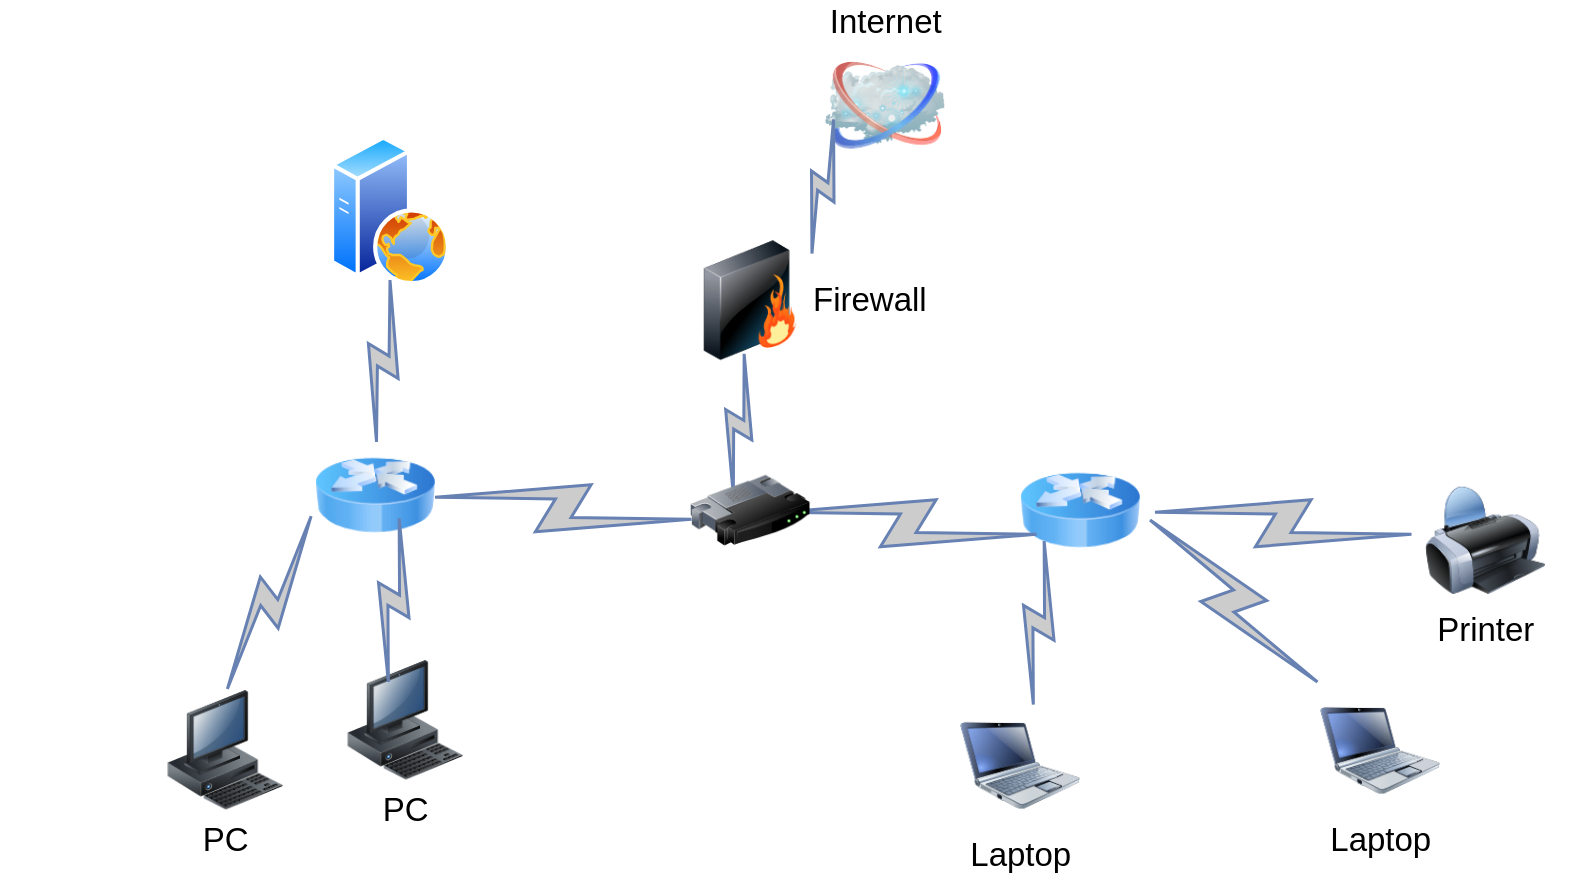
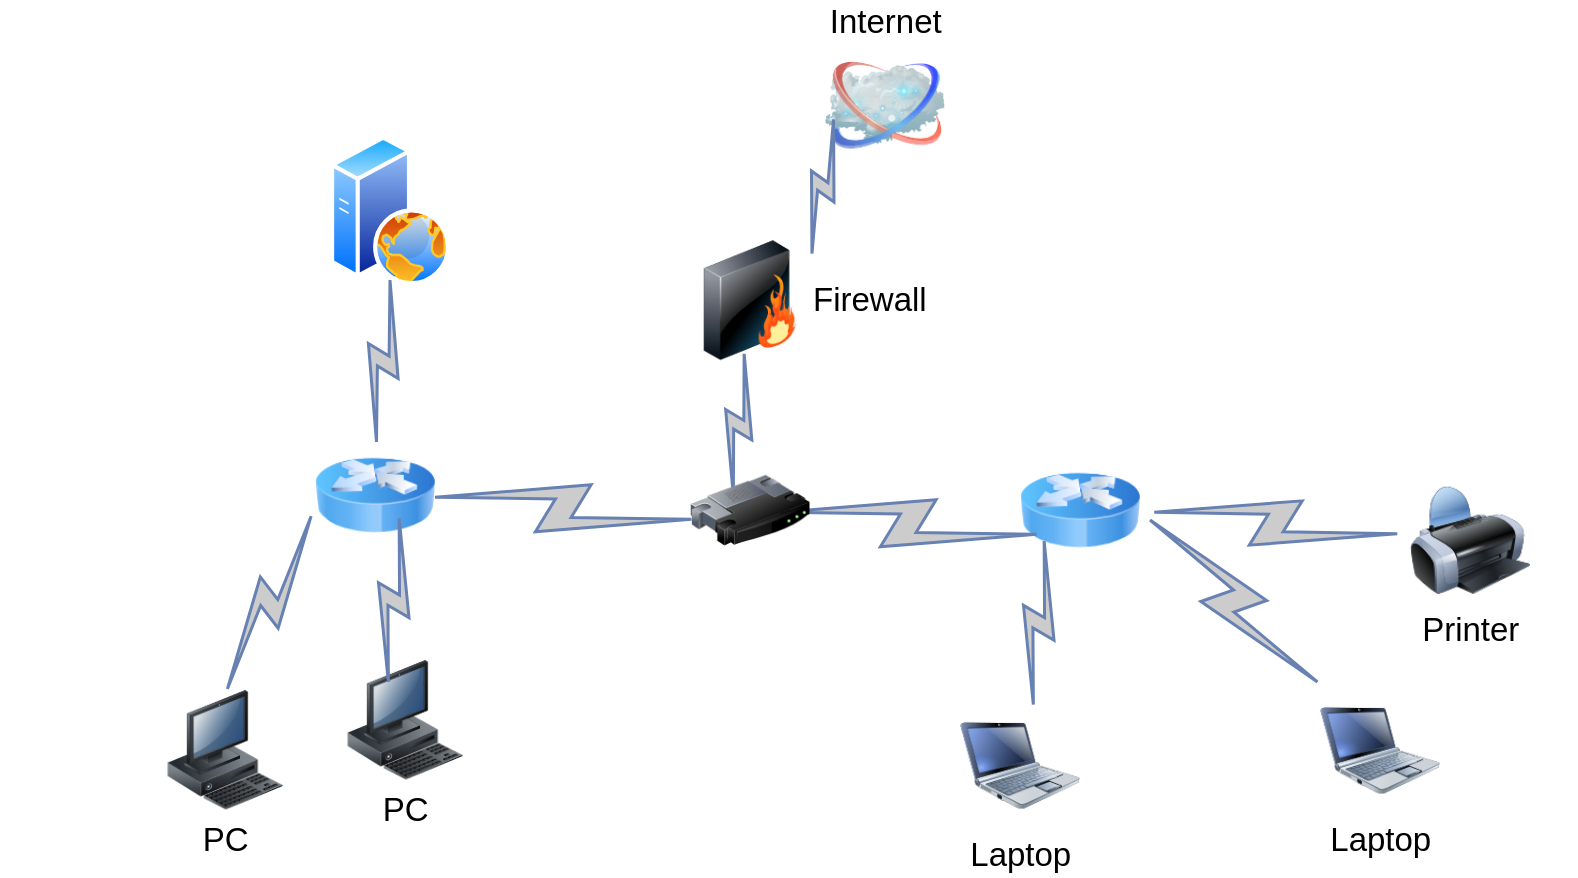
node "Printer": moved (1486, 541) -> (1471, 541)
